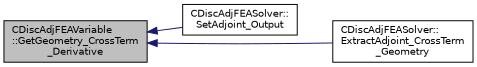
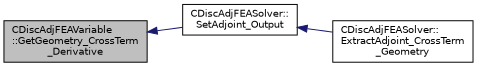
edge "CDiscAdjFEASolver:: ExtractAdjoint_CrossTerm _Geometry" -> "CDiscAdjFEAVariable ::GetGeometry_CrossTerm _Derivative": now "CDiscAdjFEASolver:: ExtractAdjoint_CrossTerm _Geometry" -> "CDiscAdjFEASolver:: SetAdjoint_Output"
